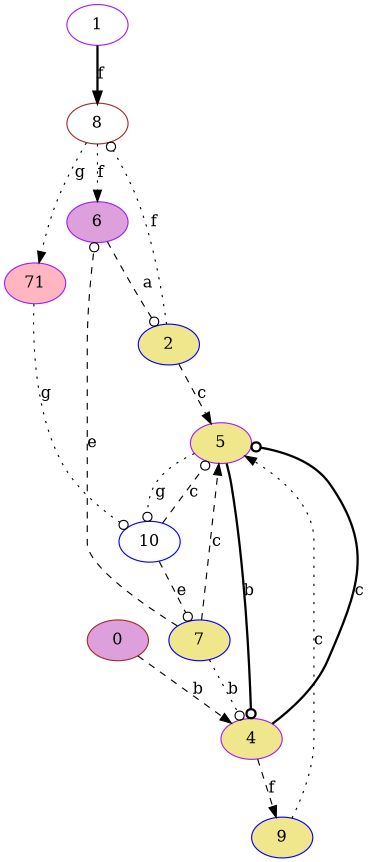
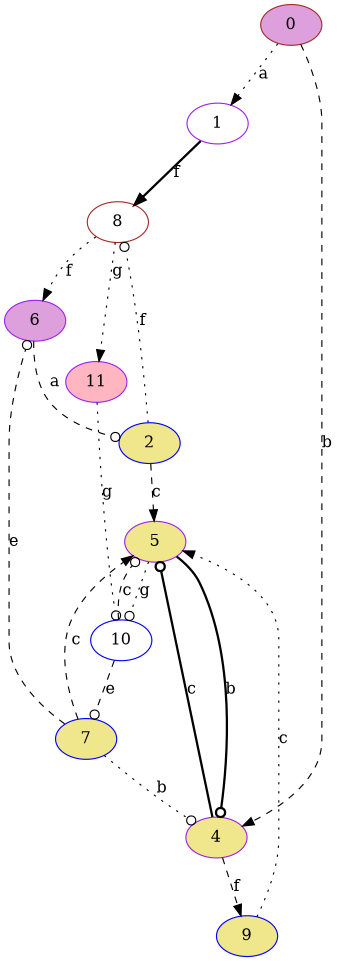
edge "0" -> "1": added, label "a"
node "71": label "71" -> "11"
